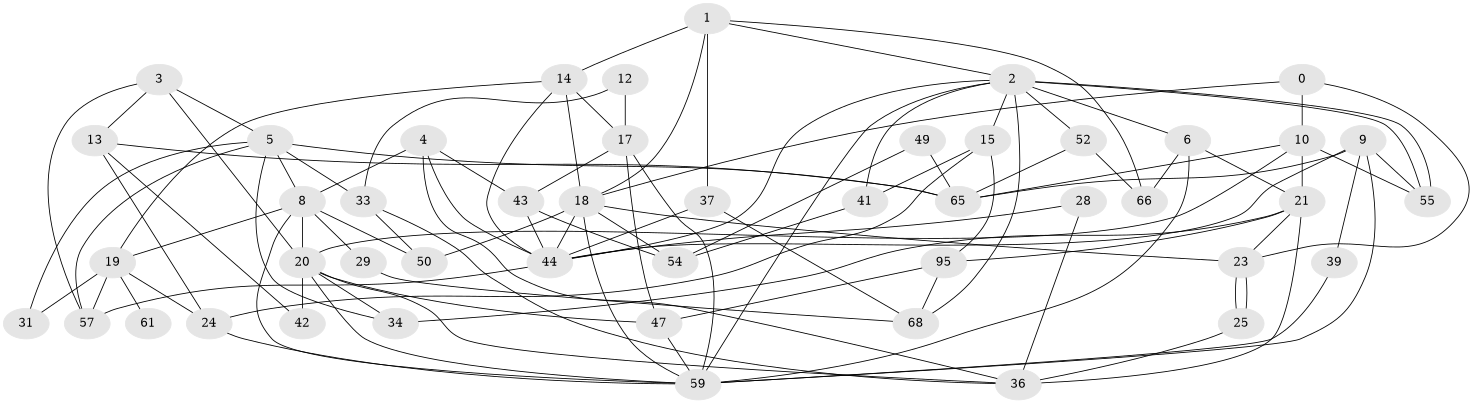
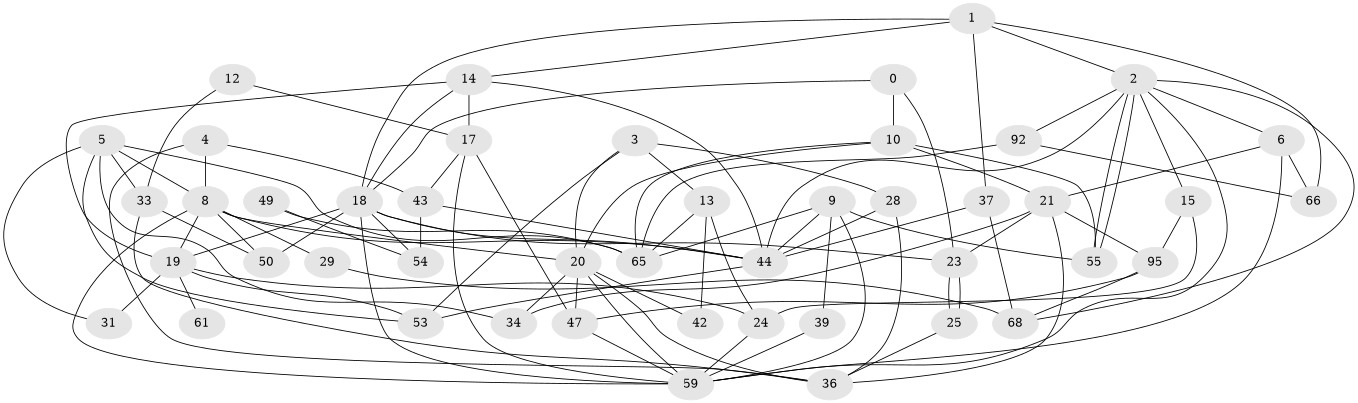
edge "3" -- "5": now "3" -- "28"
node "52": label "52" -> "92"
node "41": removed
edge "4" -- "44": now "8" -- "44"
edge "18" -- "19": added
node "57": label "57" -> "53"
